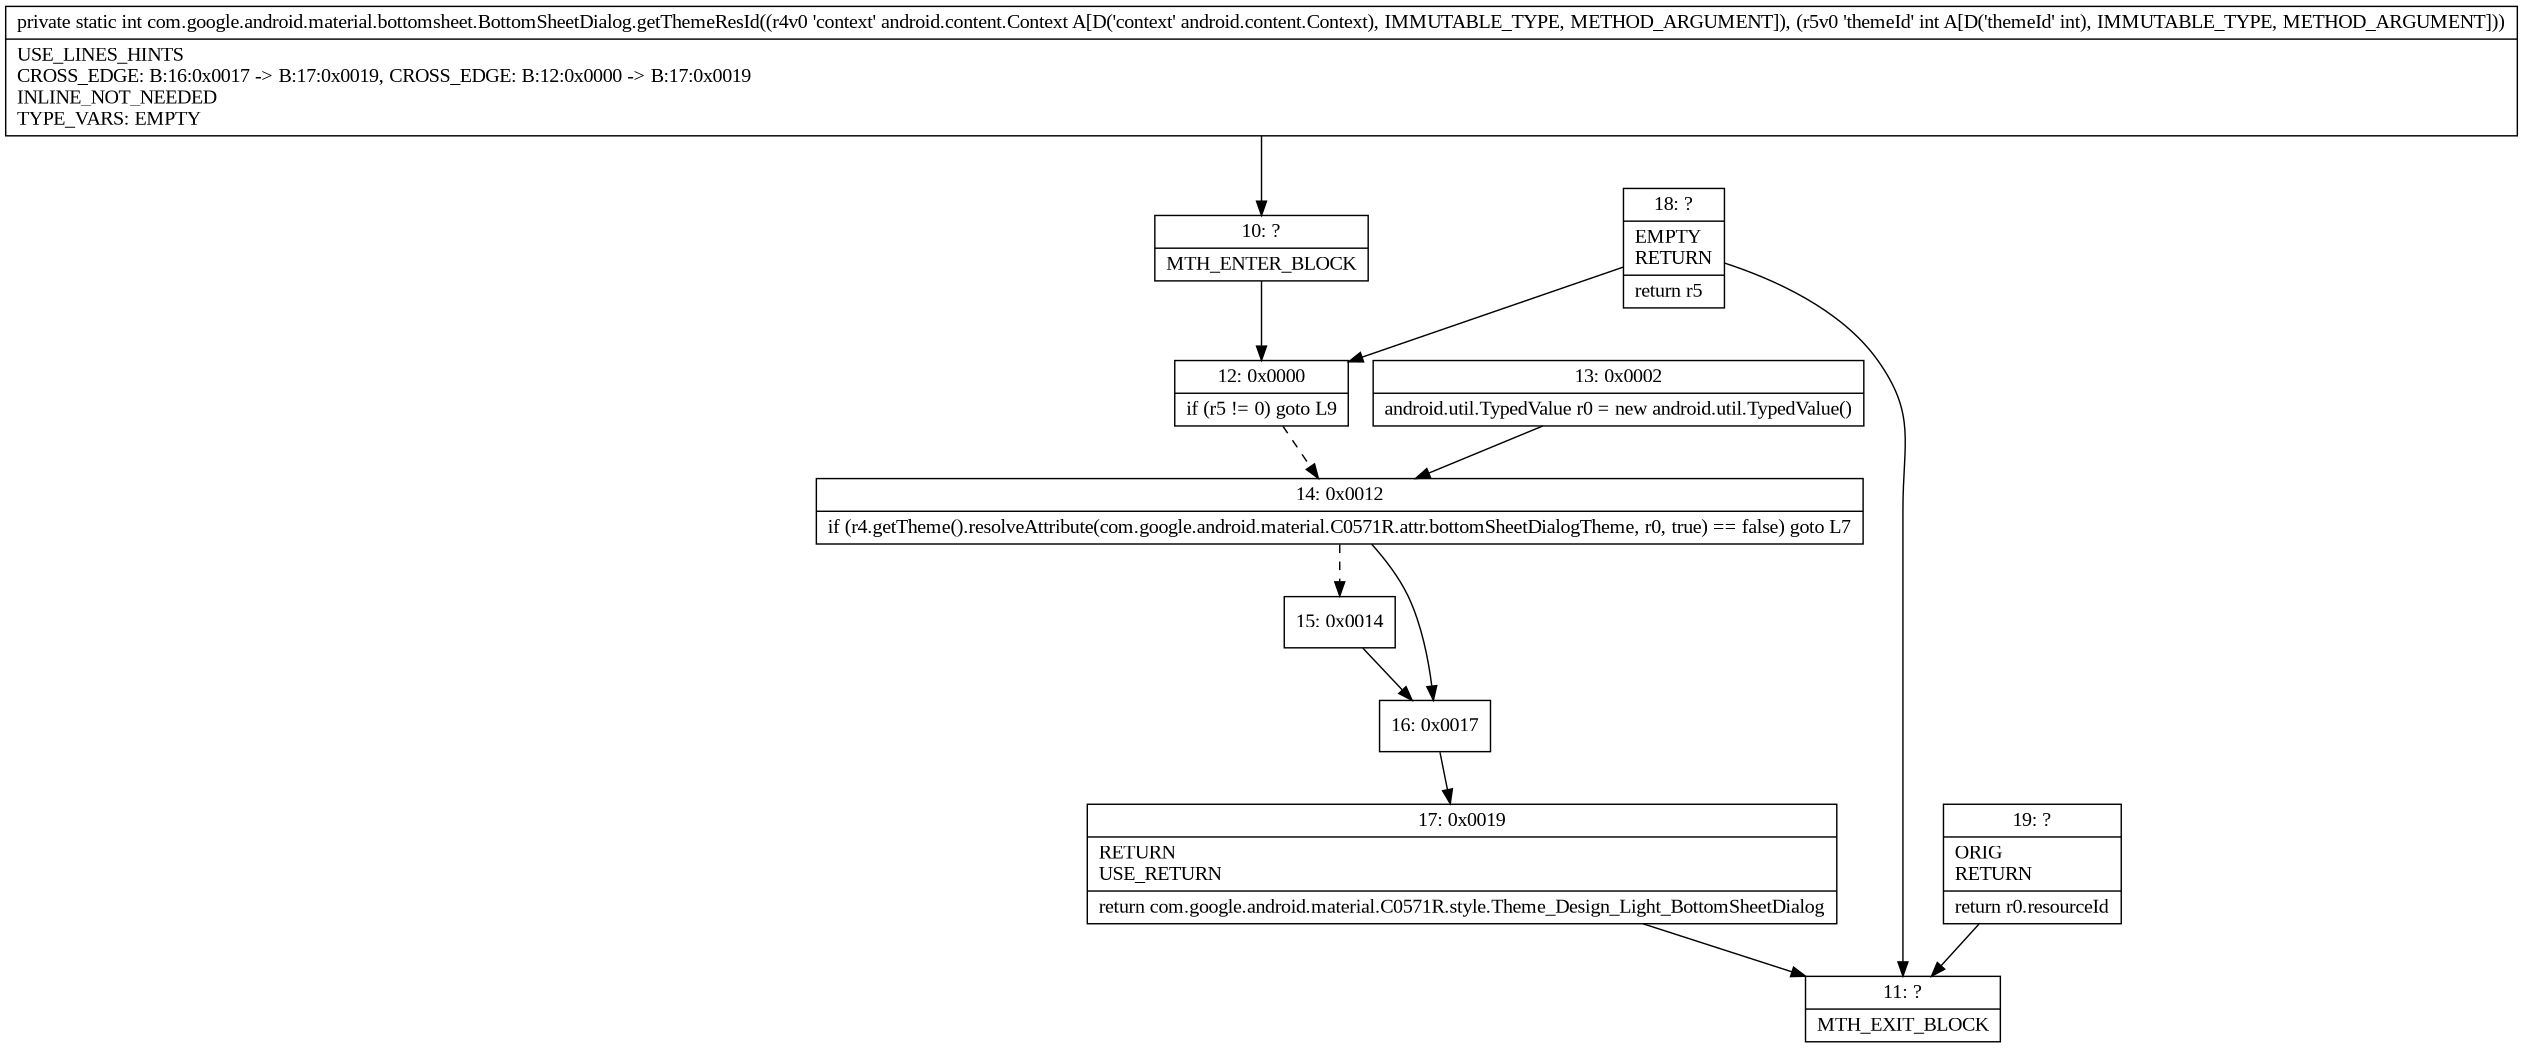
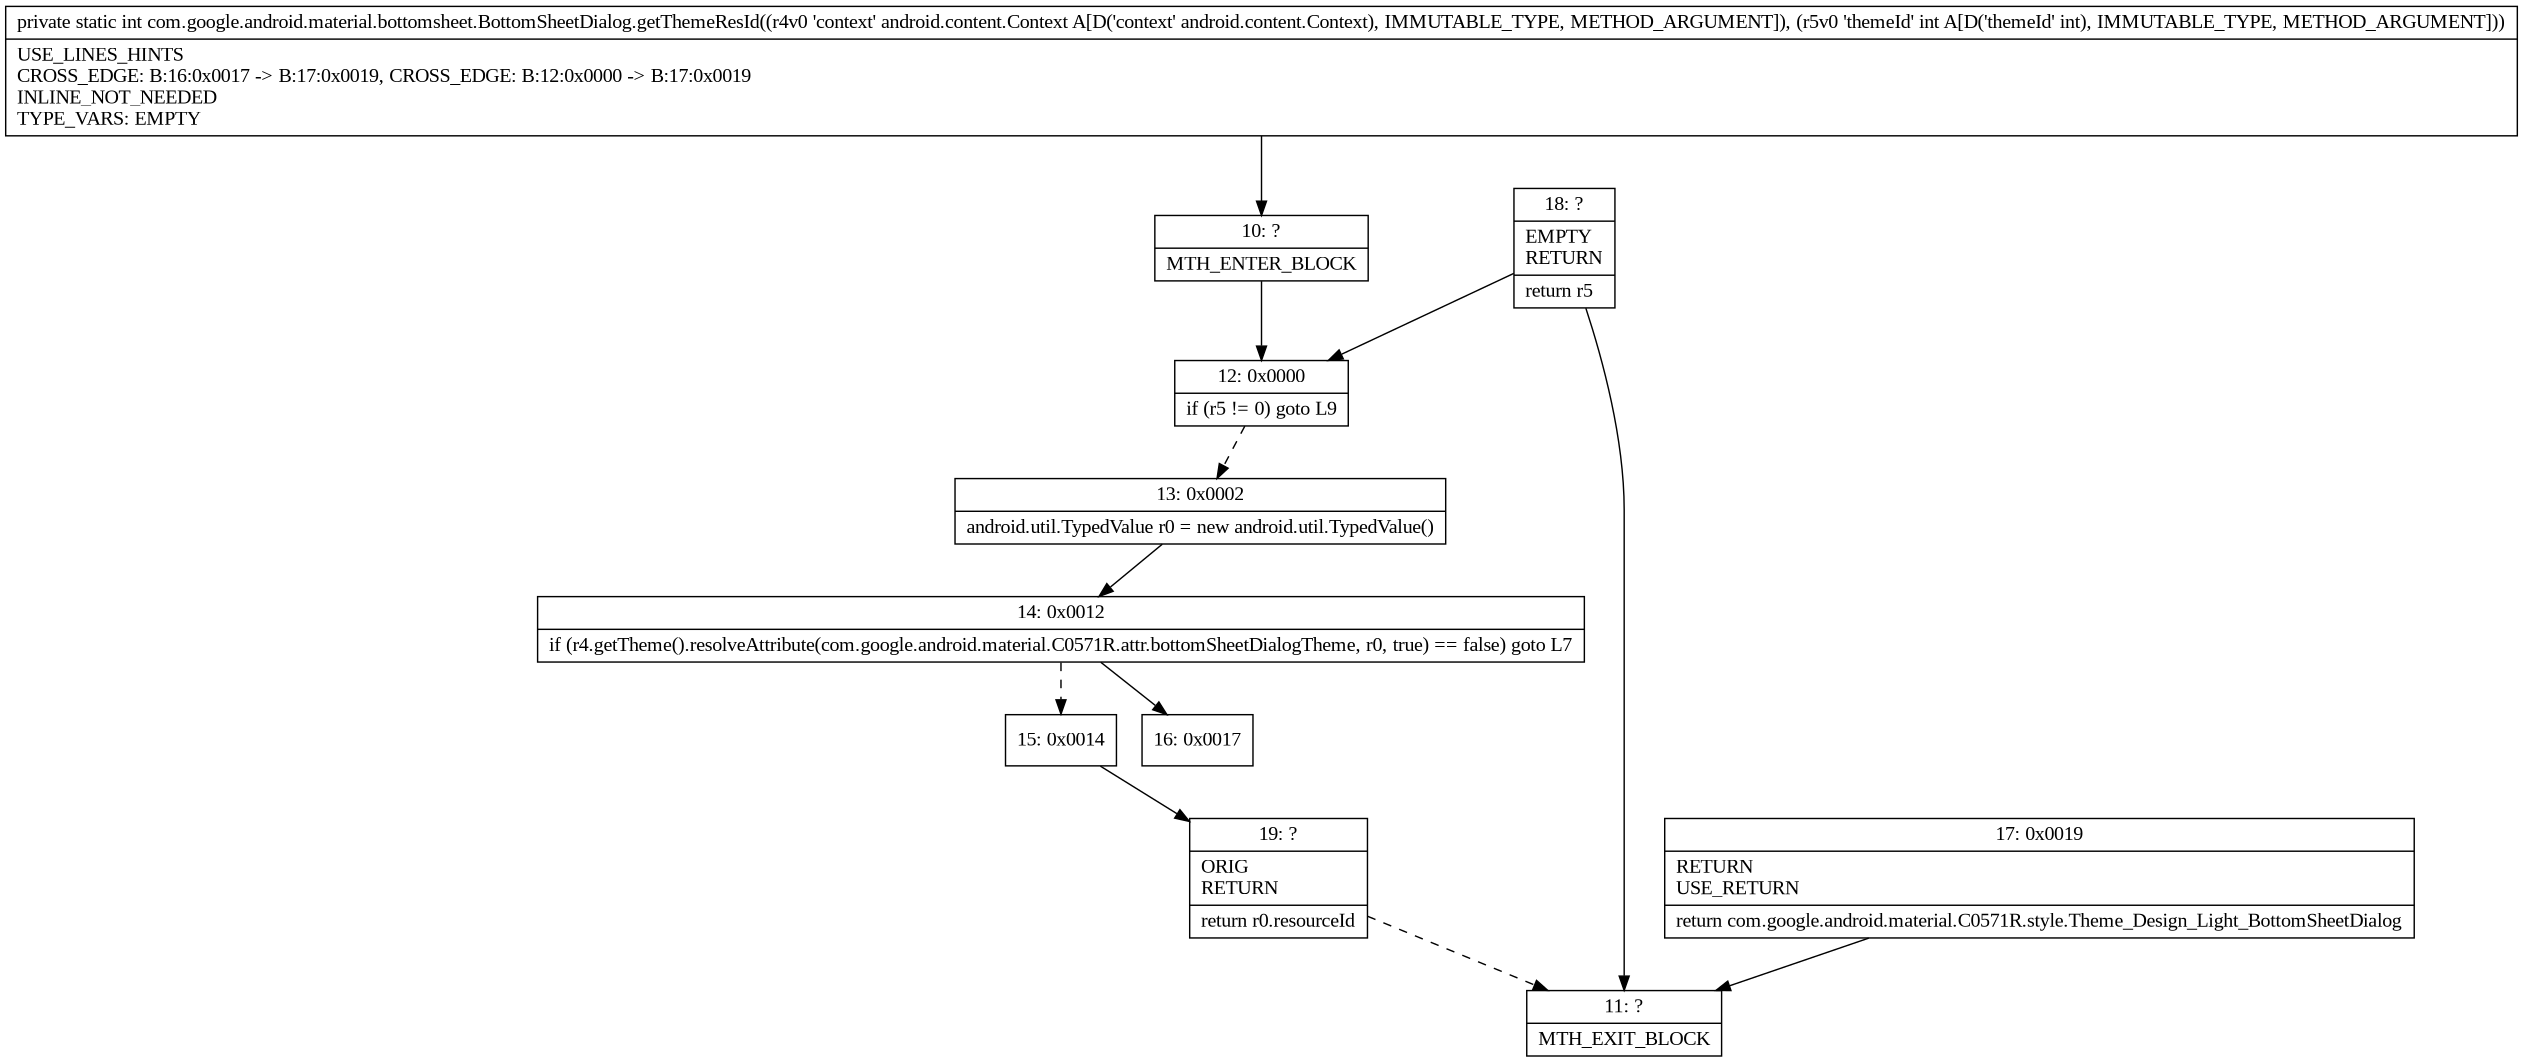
edge "12: 0x0000" -> "14: 0x0012": now "12: 0x0000" -> "13: 0x0002"
edge "15: 0x0014" -> "16: 0x0017": now "15: 0x0014" -> "19: ?"
edge "16: 0x0017" -> "17: 0x0019": removed
edge "19: ?" -> "11: ?": style solid -> dashed
